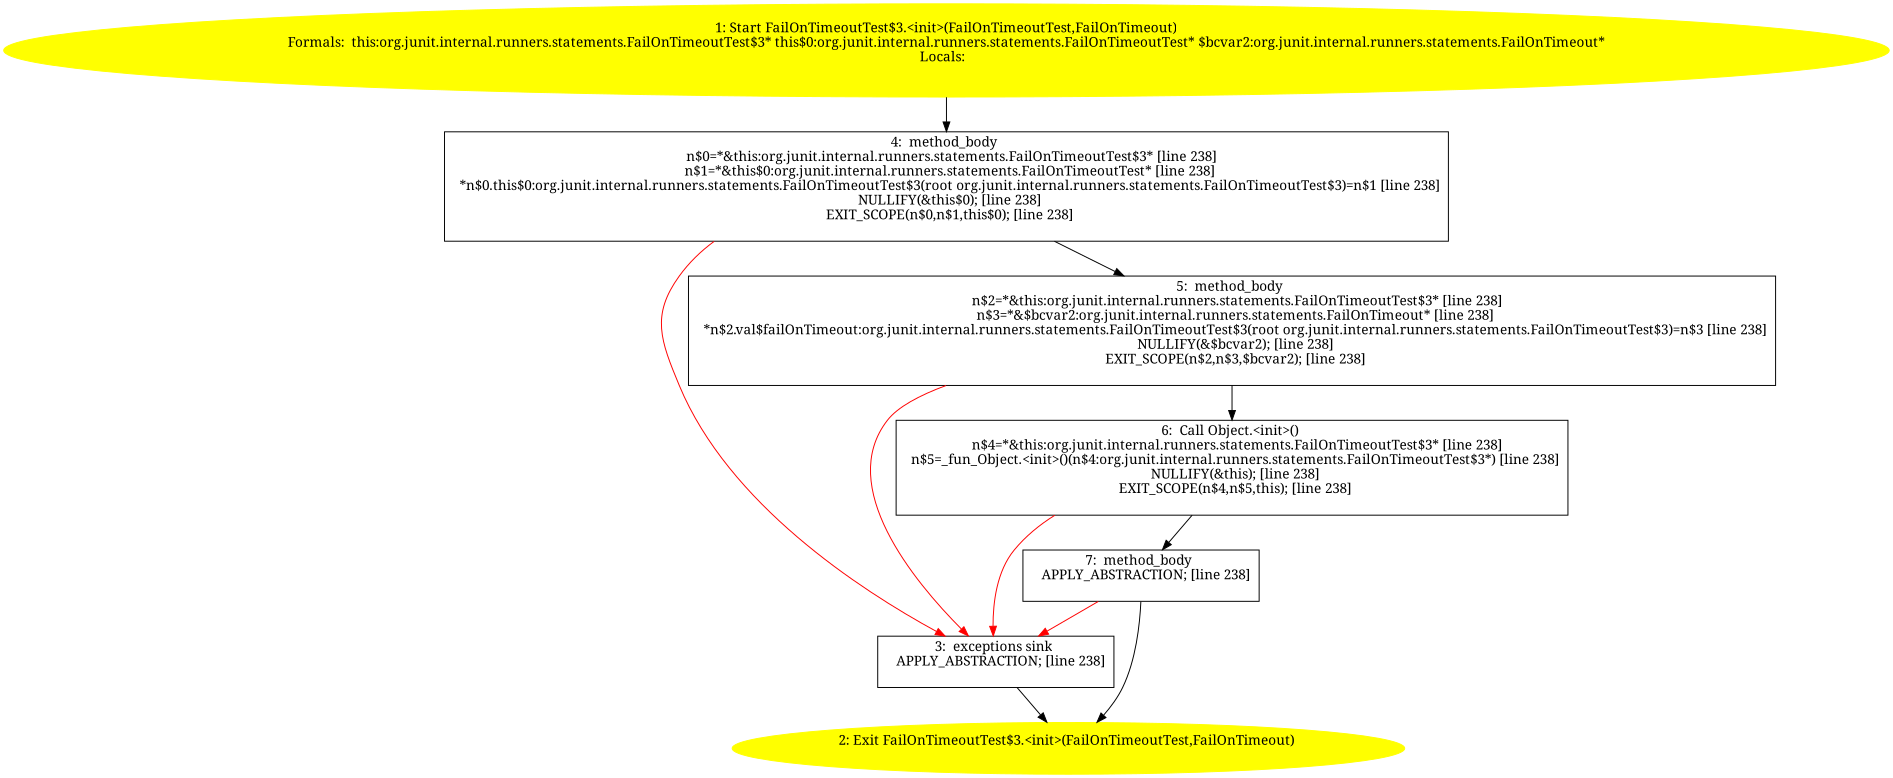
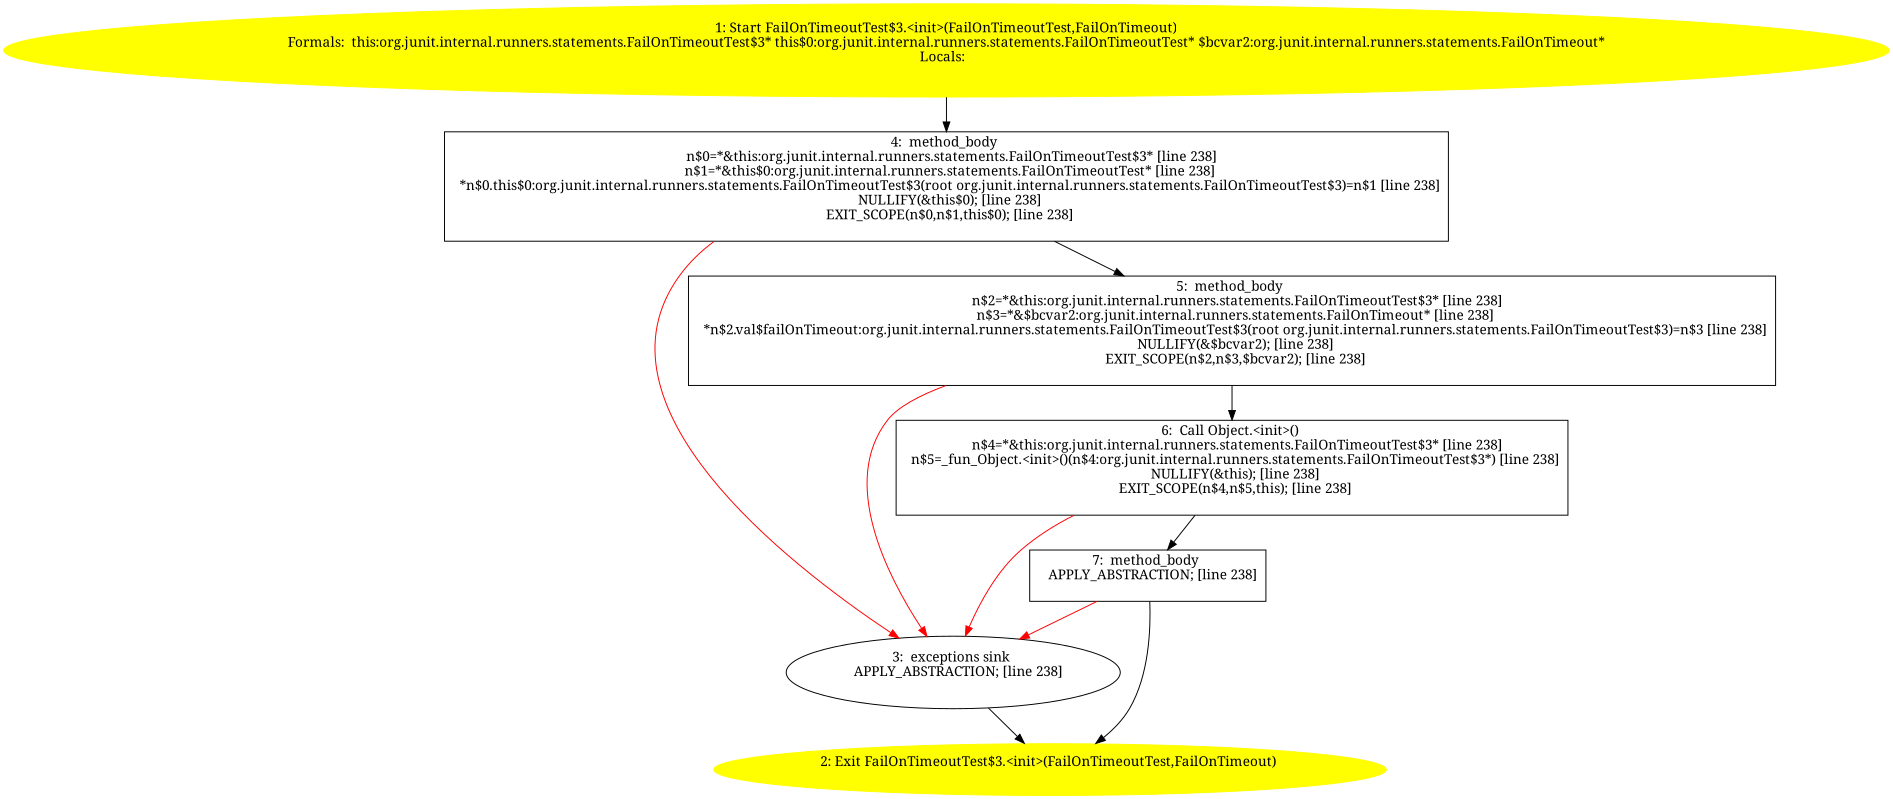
node "3:  exceptions sink APPLY_ABSTRACTION; [line 238]": shape box -> ellipse
